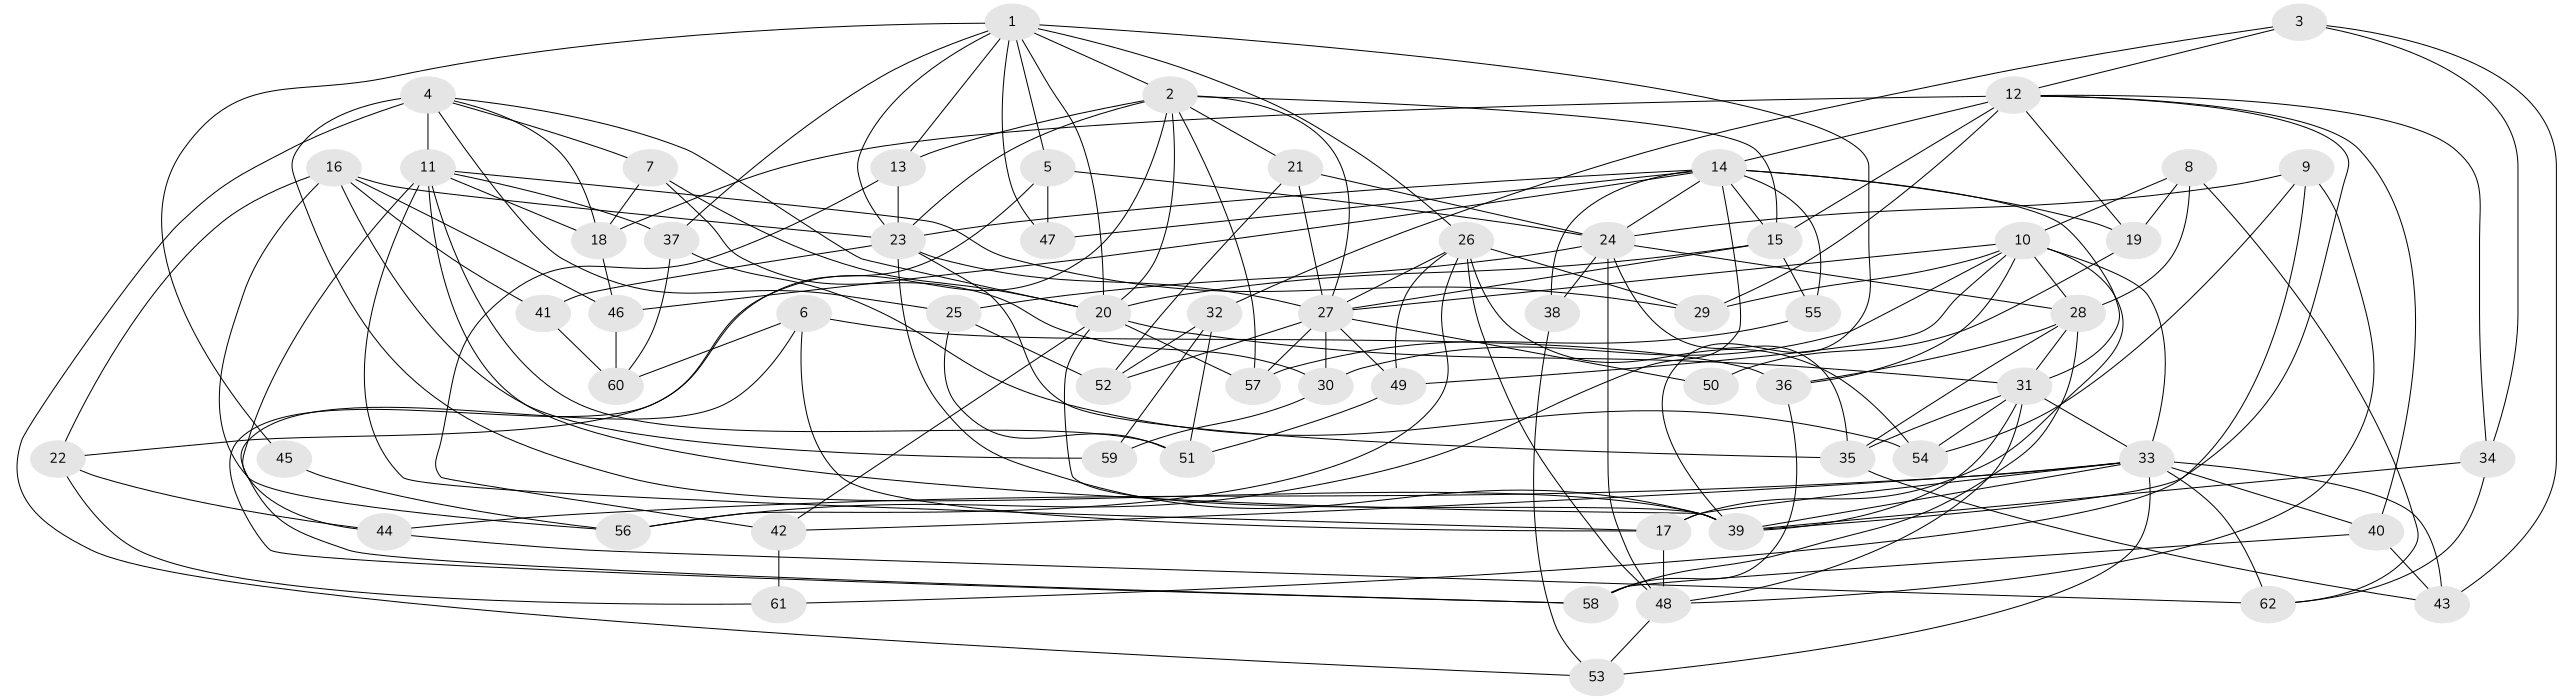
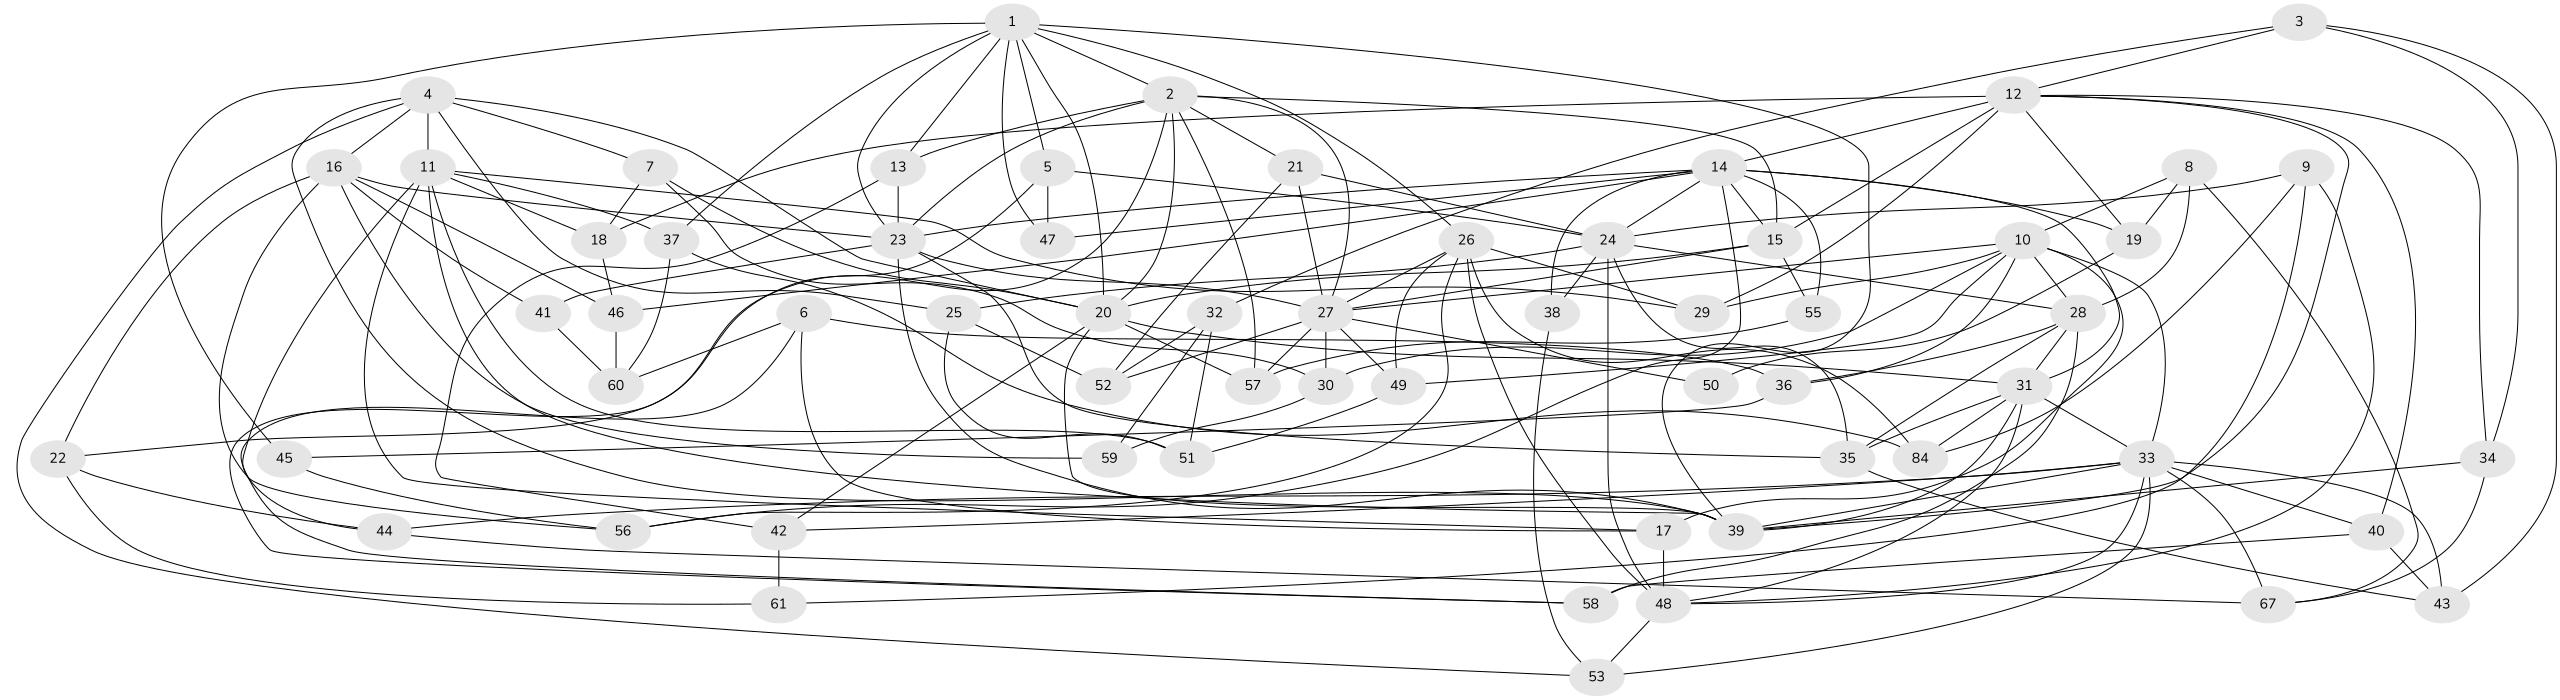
edge "4" -- "18": now "4" -- "16"
node "54": label "54" -> "84"
edge "33" -- "17": now "33" -- "48"
edge "36" -- "58": now "36" -- "45"
node "62": label "62" -> "67"
